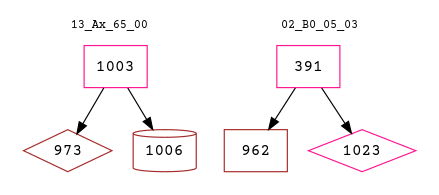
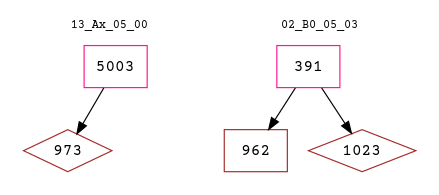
cluster "13_Ax_65_00": label "13_Ax_65_00" -> "13_Ax_05_00"
node "1003": label "1003" -> "5003"
node "1006": removed
node "1023": color deeppink -> brown
